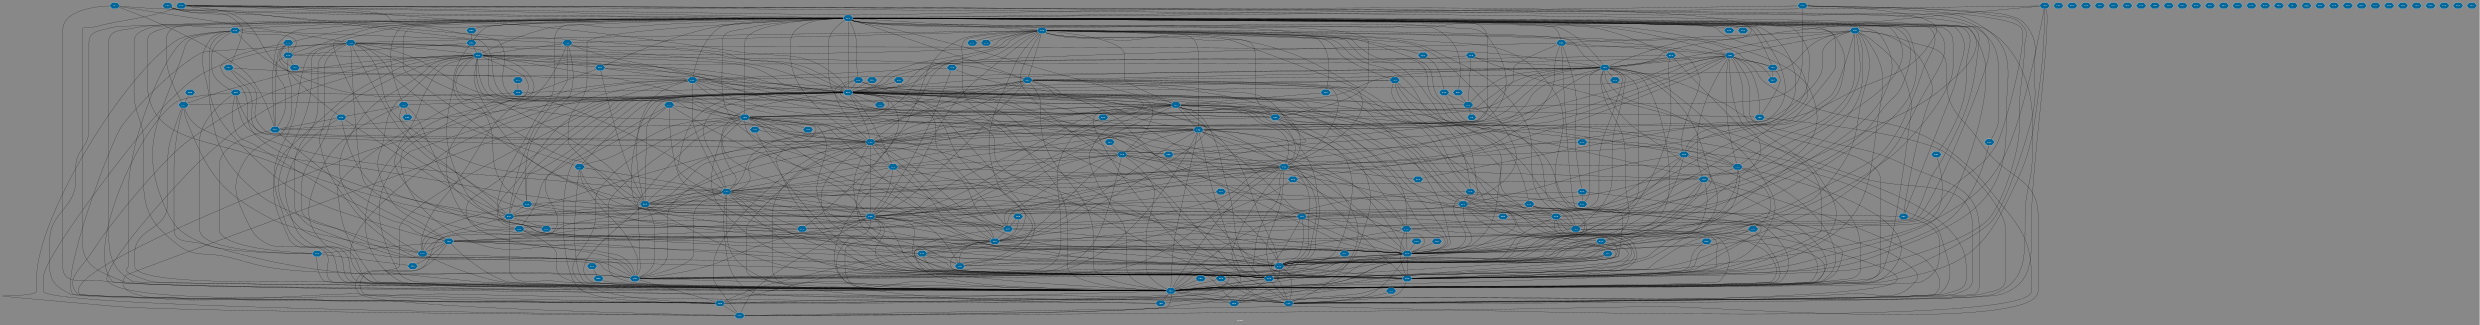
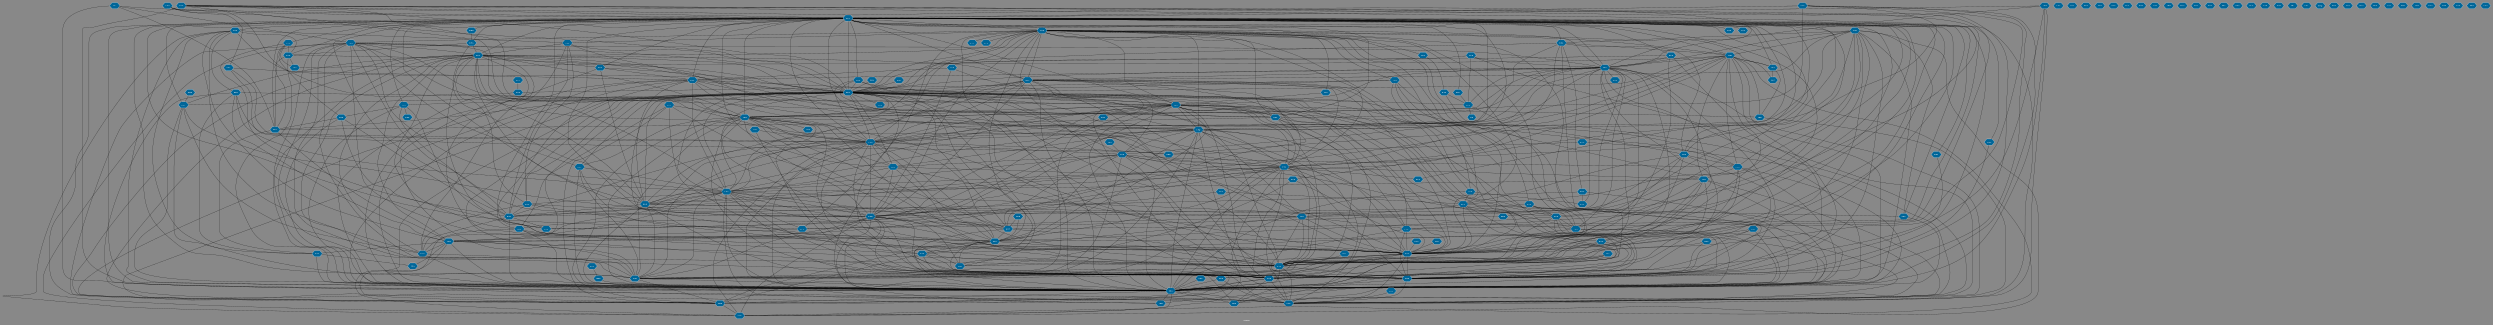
node "ISL": added
